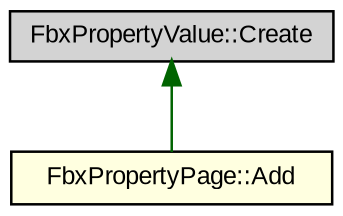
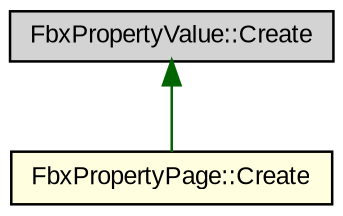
node "FbxPropertyPage::Add": label "FbxPropertyPage::Add" -> "FbxPropertyPage::Create"
